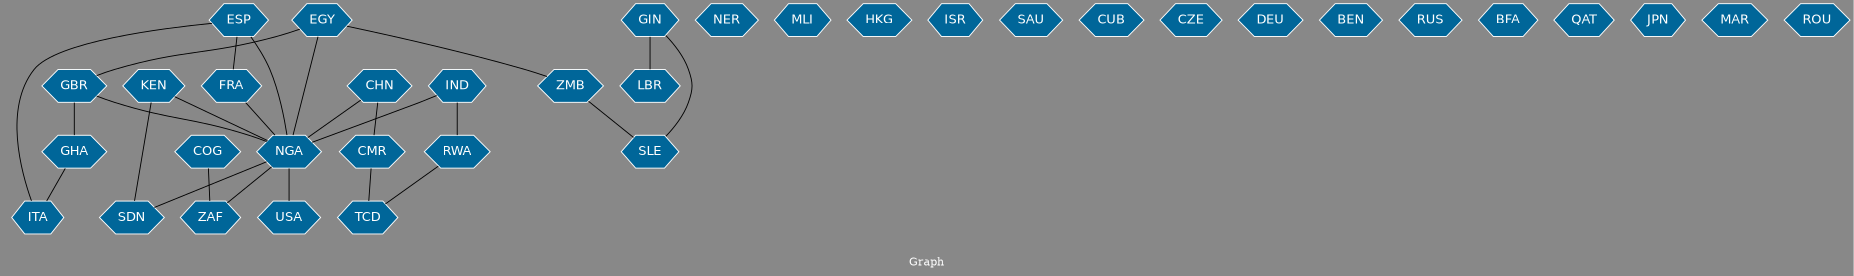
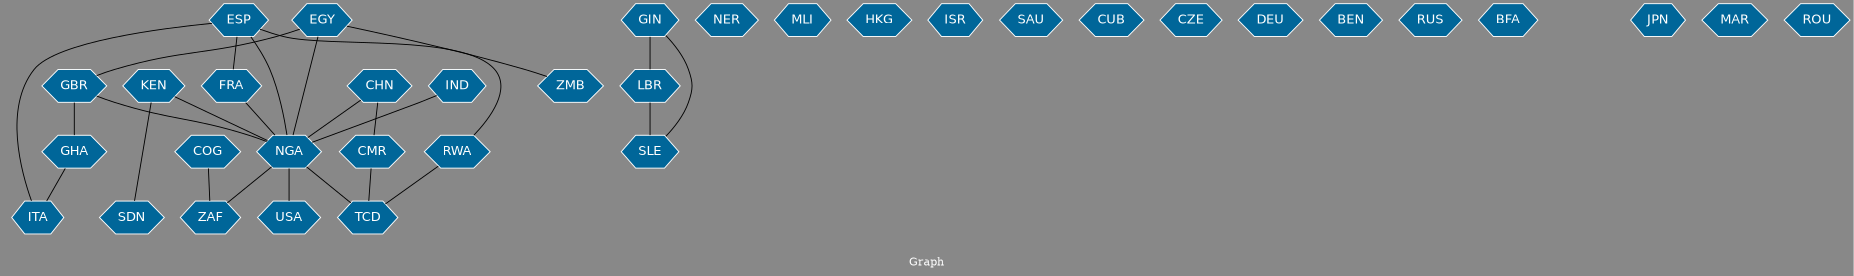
node "QAT": removed
edge "IND" -- "RWA": now "ESP" -- "RWA"
edge "ZMB" -- "SLE": now "LBR" -- "SLE"
edge "NGA" -- "SDN": now "NGA" -- "TCD"
